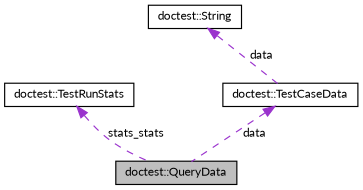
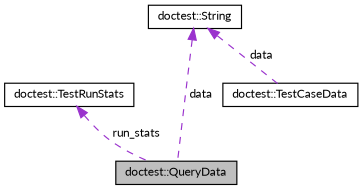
edge "doctest::QueryData" -> "doctest::TestRunStats": label " stats_stats" -> " run_stats"
edge "doctest::QueryData" -> "doctest::TestCaseData": now "doctest::QueryData" -> "doctest::String"
